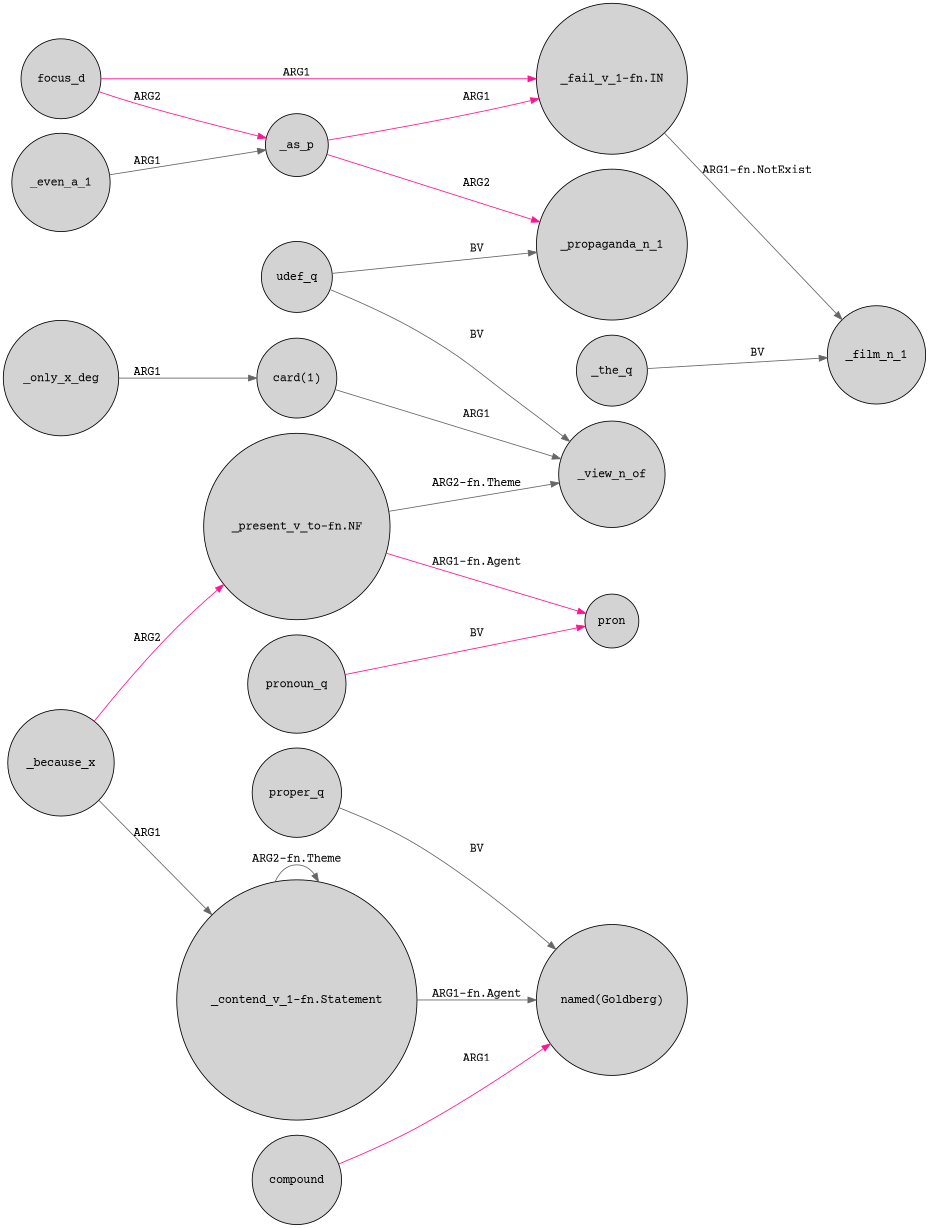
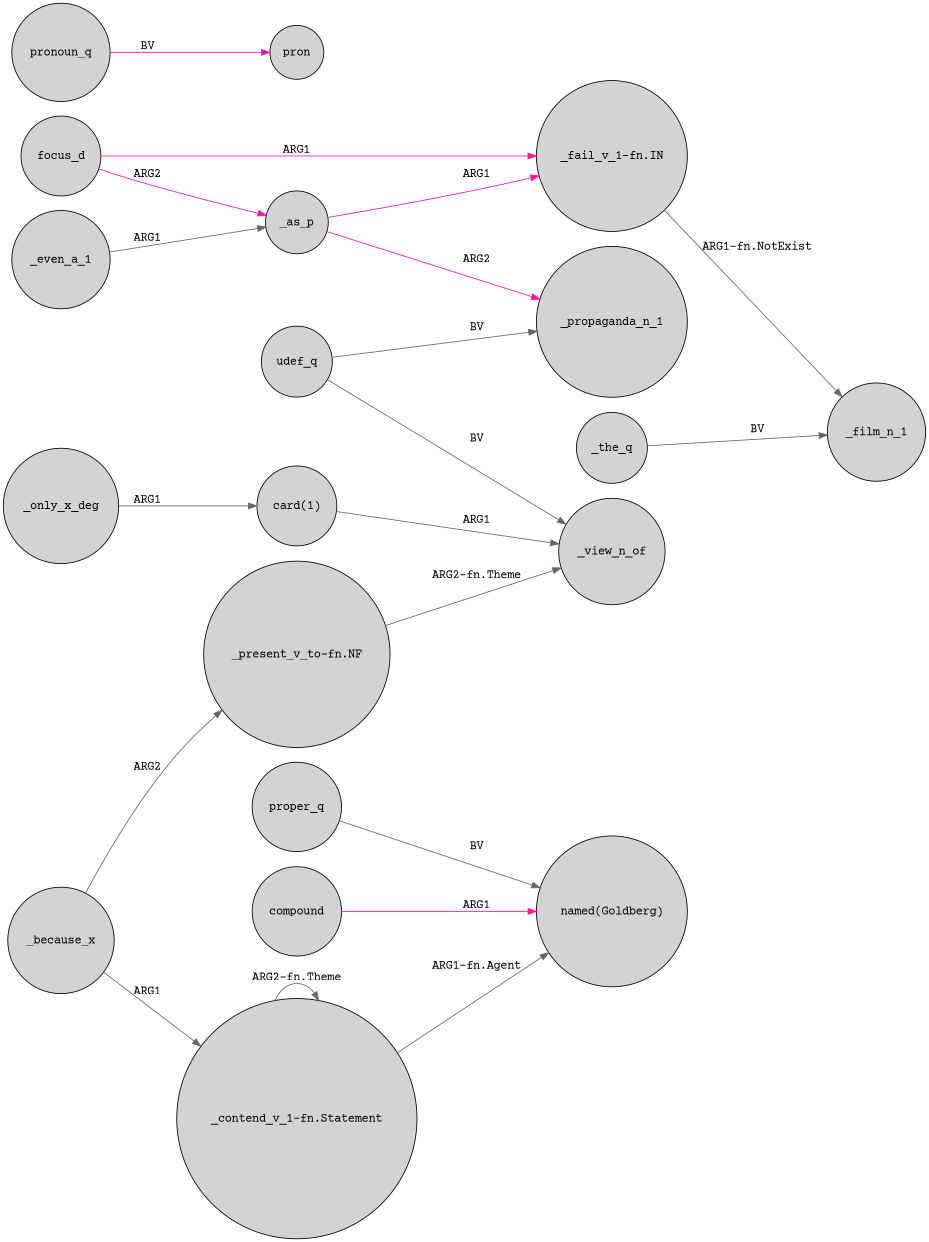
edge "_present_v_to-fn.NF" -> "pron": removed, label "ARG1-fn.Agent"
edge "_because_x" -> "_present_v_to-fn.NF": color deeppink -> gray40
